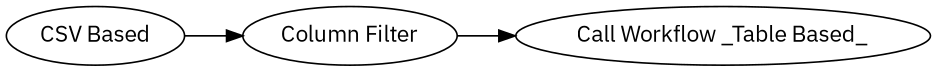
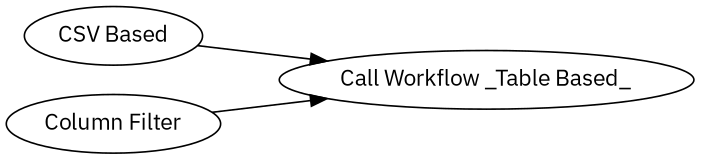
edge "CSV Based" -> "Column Filter": now "CSV Based" -> "Call Workflow _Table Based_"
